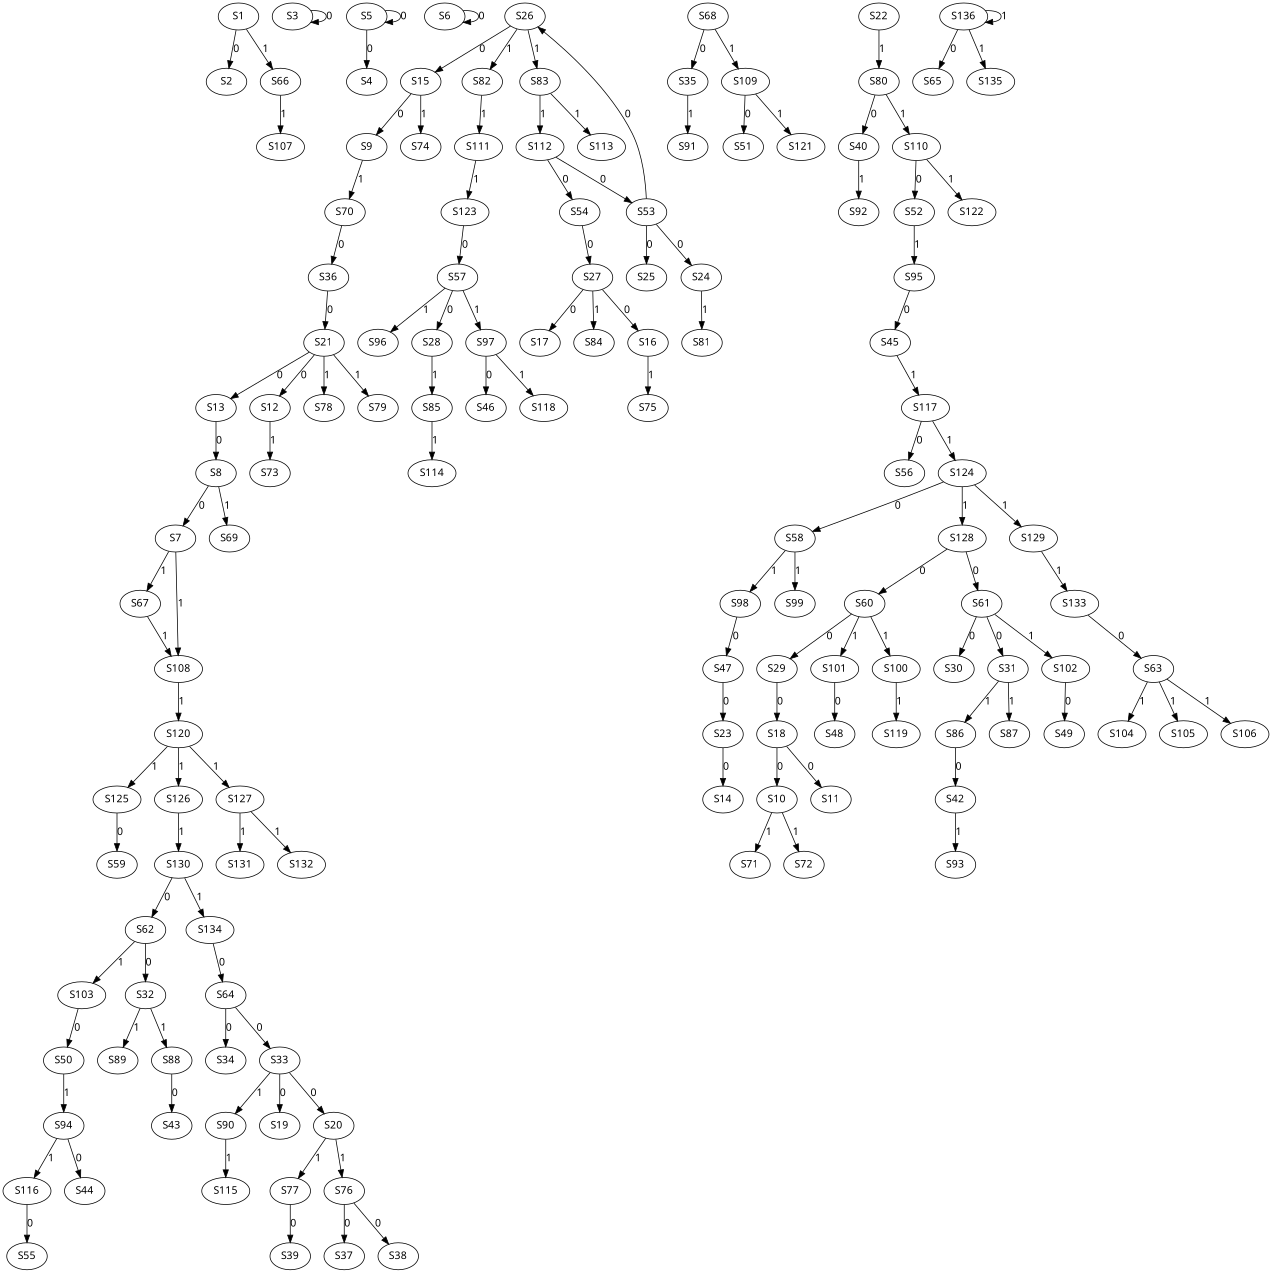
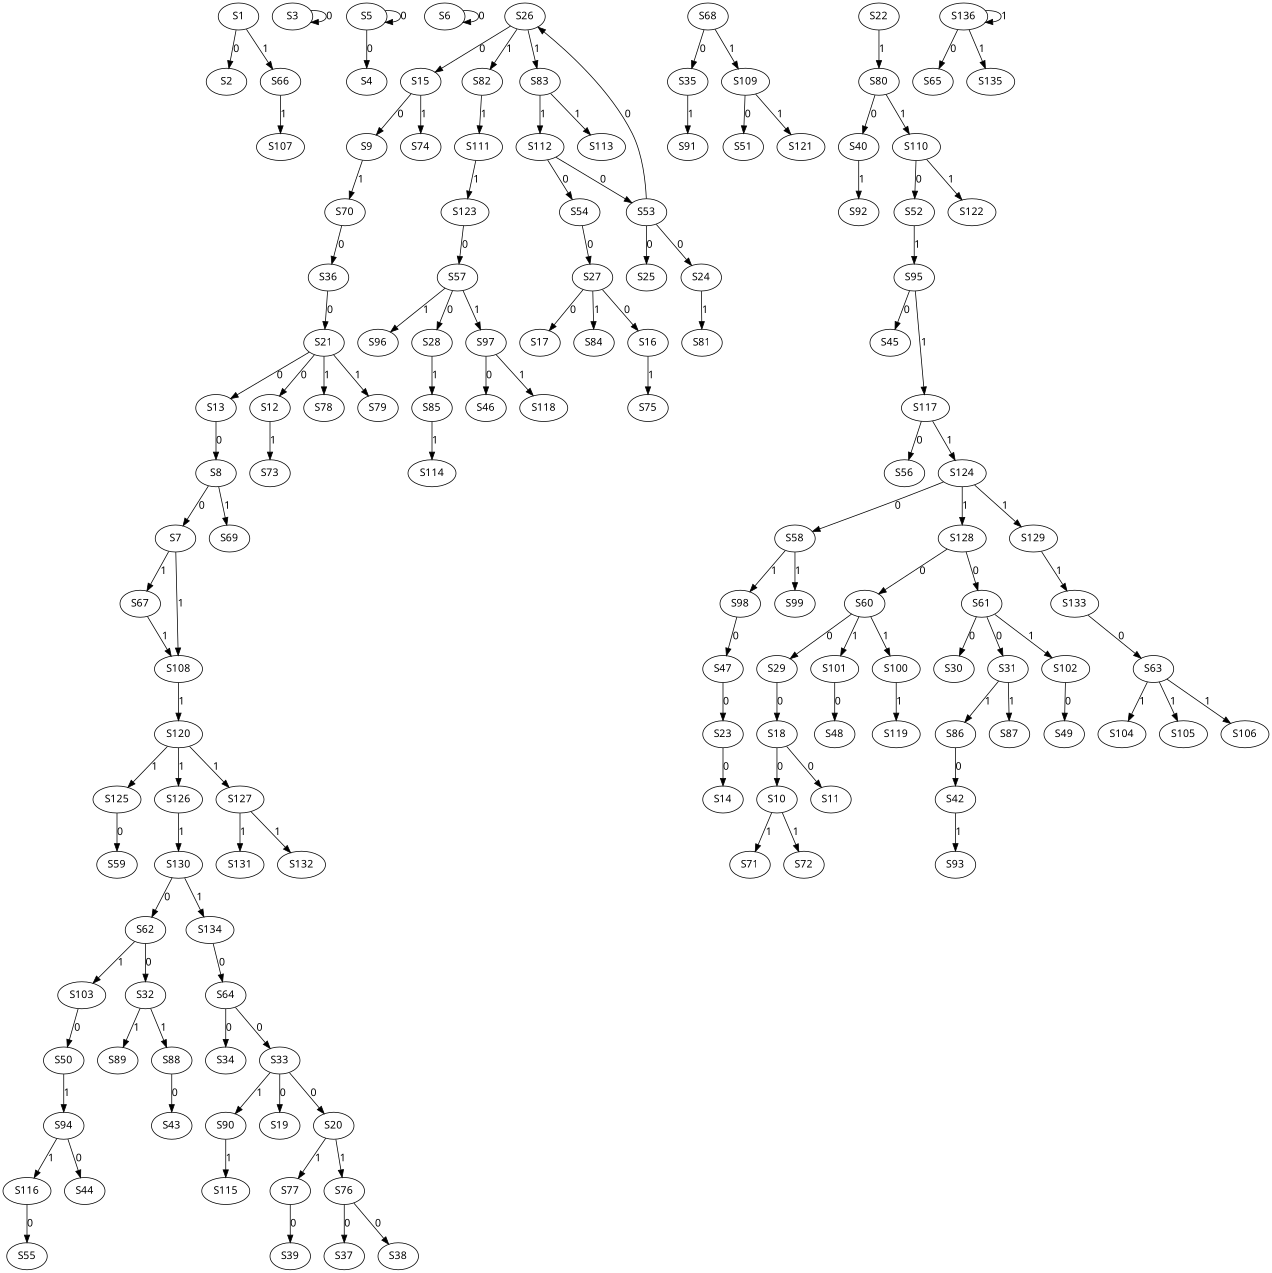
edge "S45" -> "S117": now "S95" -> "S117"
